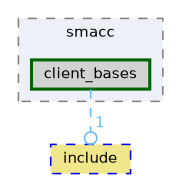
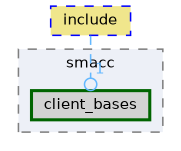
edge "client_bases" -> "include": reversed
